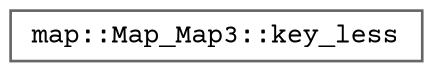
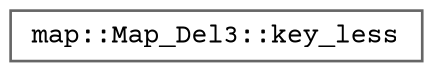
node "map::Map_Map3::key_less": label "map::Map_Map3::key_less" -> "map::Map_Del3::key_less"
